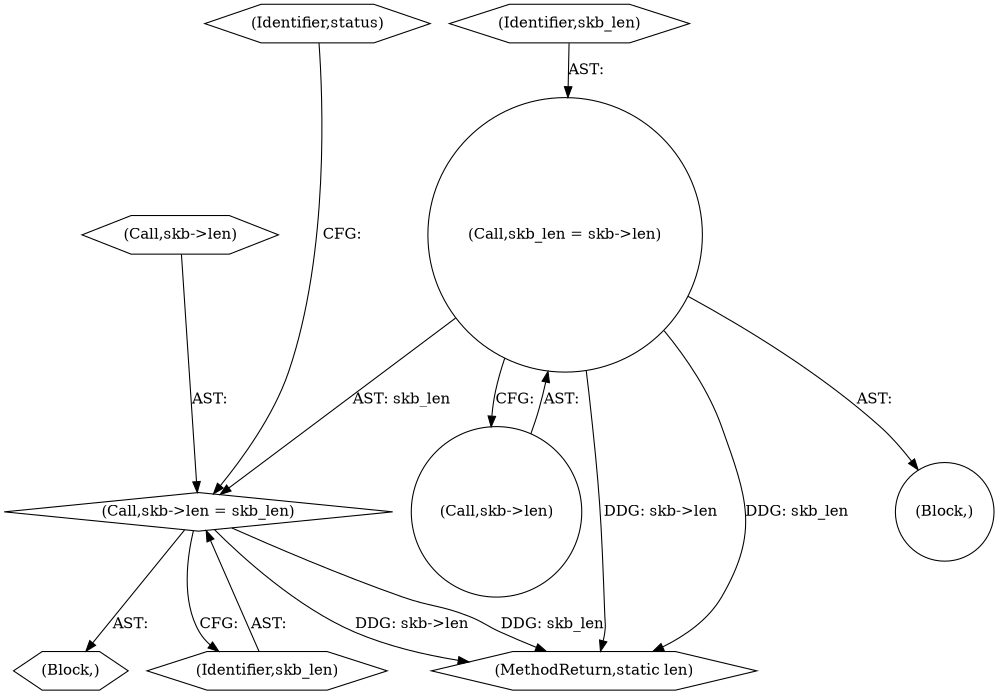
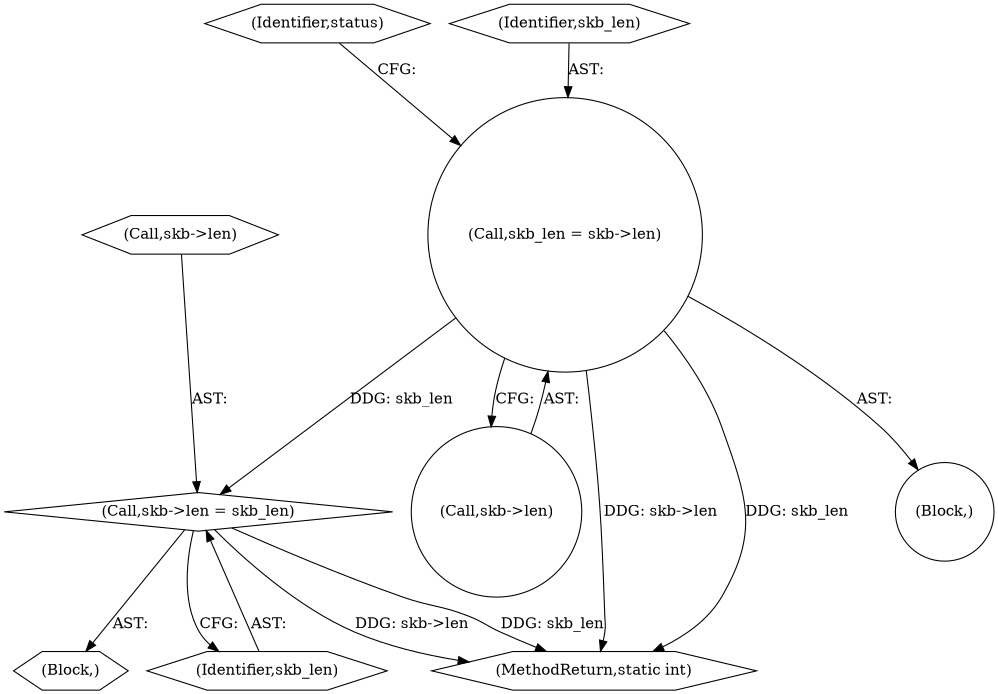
edge "(Identifier,status)" -> "(Call,skb->len = skb_len)": now "(Identifier,status)" -> "(Call,skb_len = skb->len)"
edge "(Call,skb_len = skb->len)" -> "(Call,skb->len = skb_len)": label "AST: skb_len" -> "DDG: skb_len"
node "(MethodReturn,static len)": label "(MethodReturn,static len)" -> "(MethodReturn,static int)"
